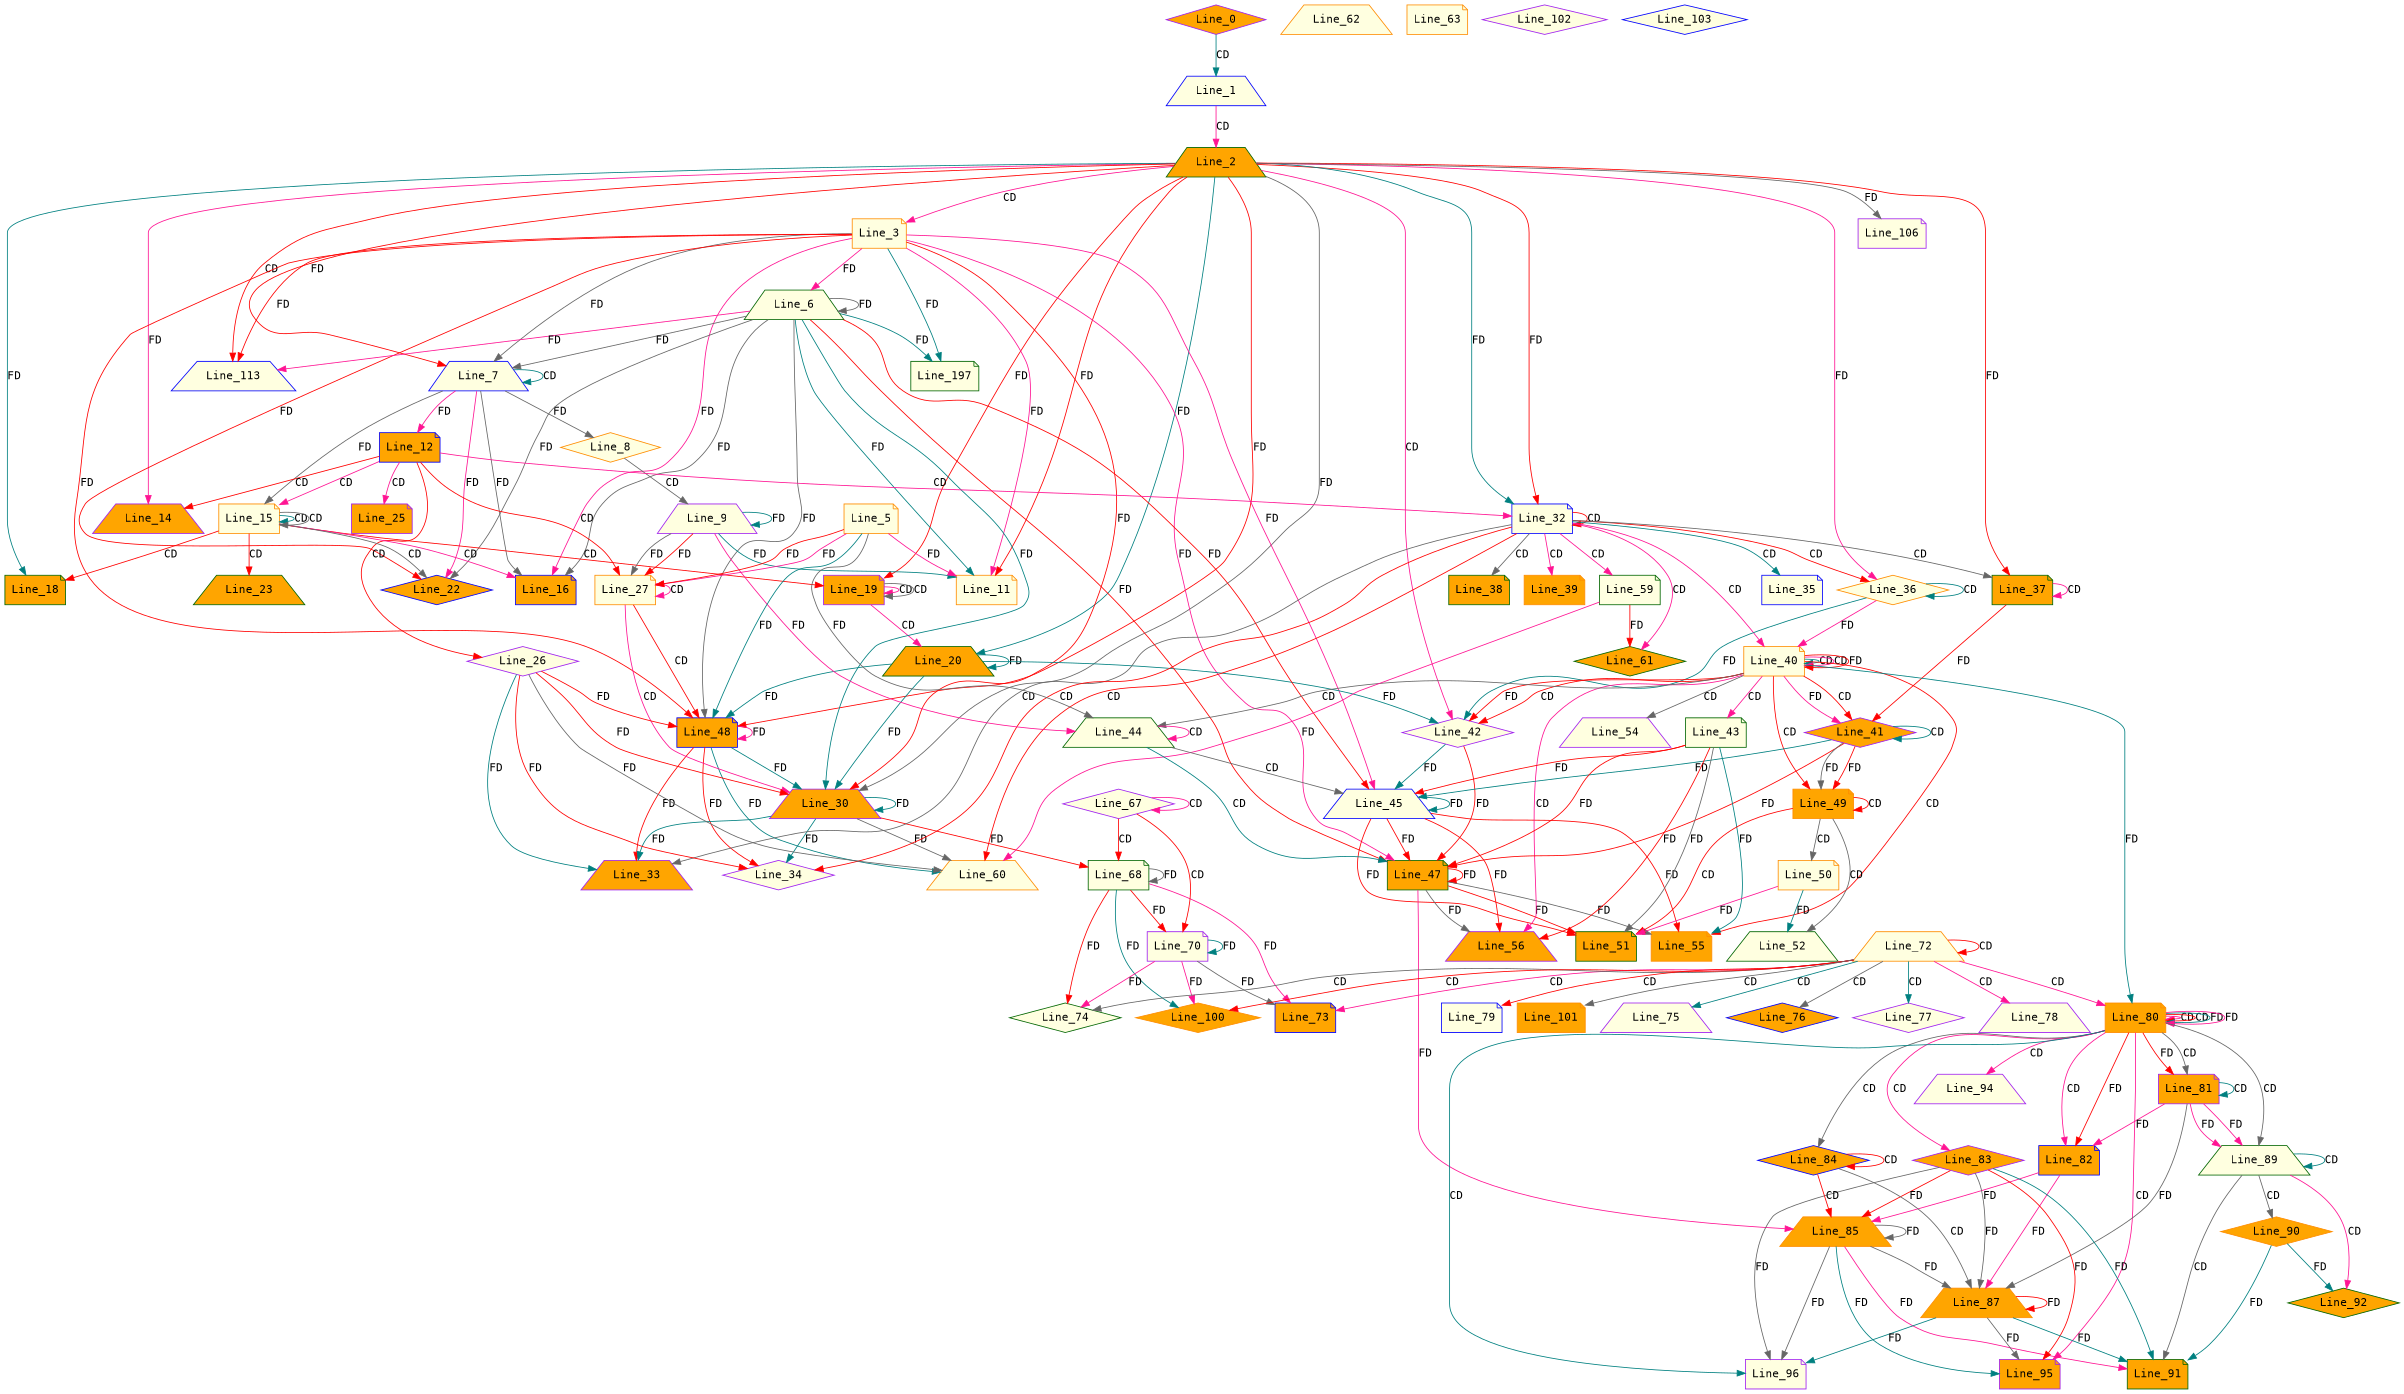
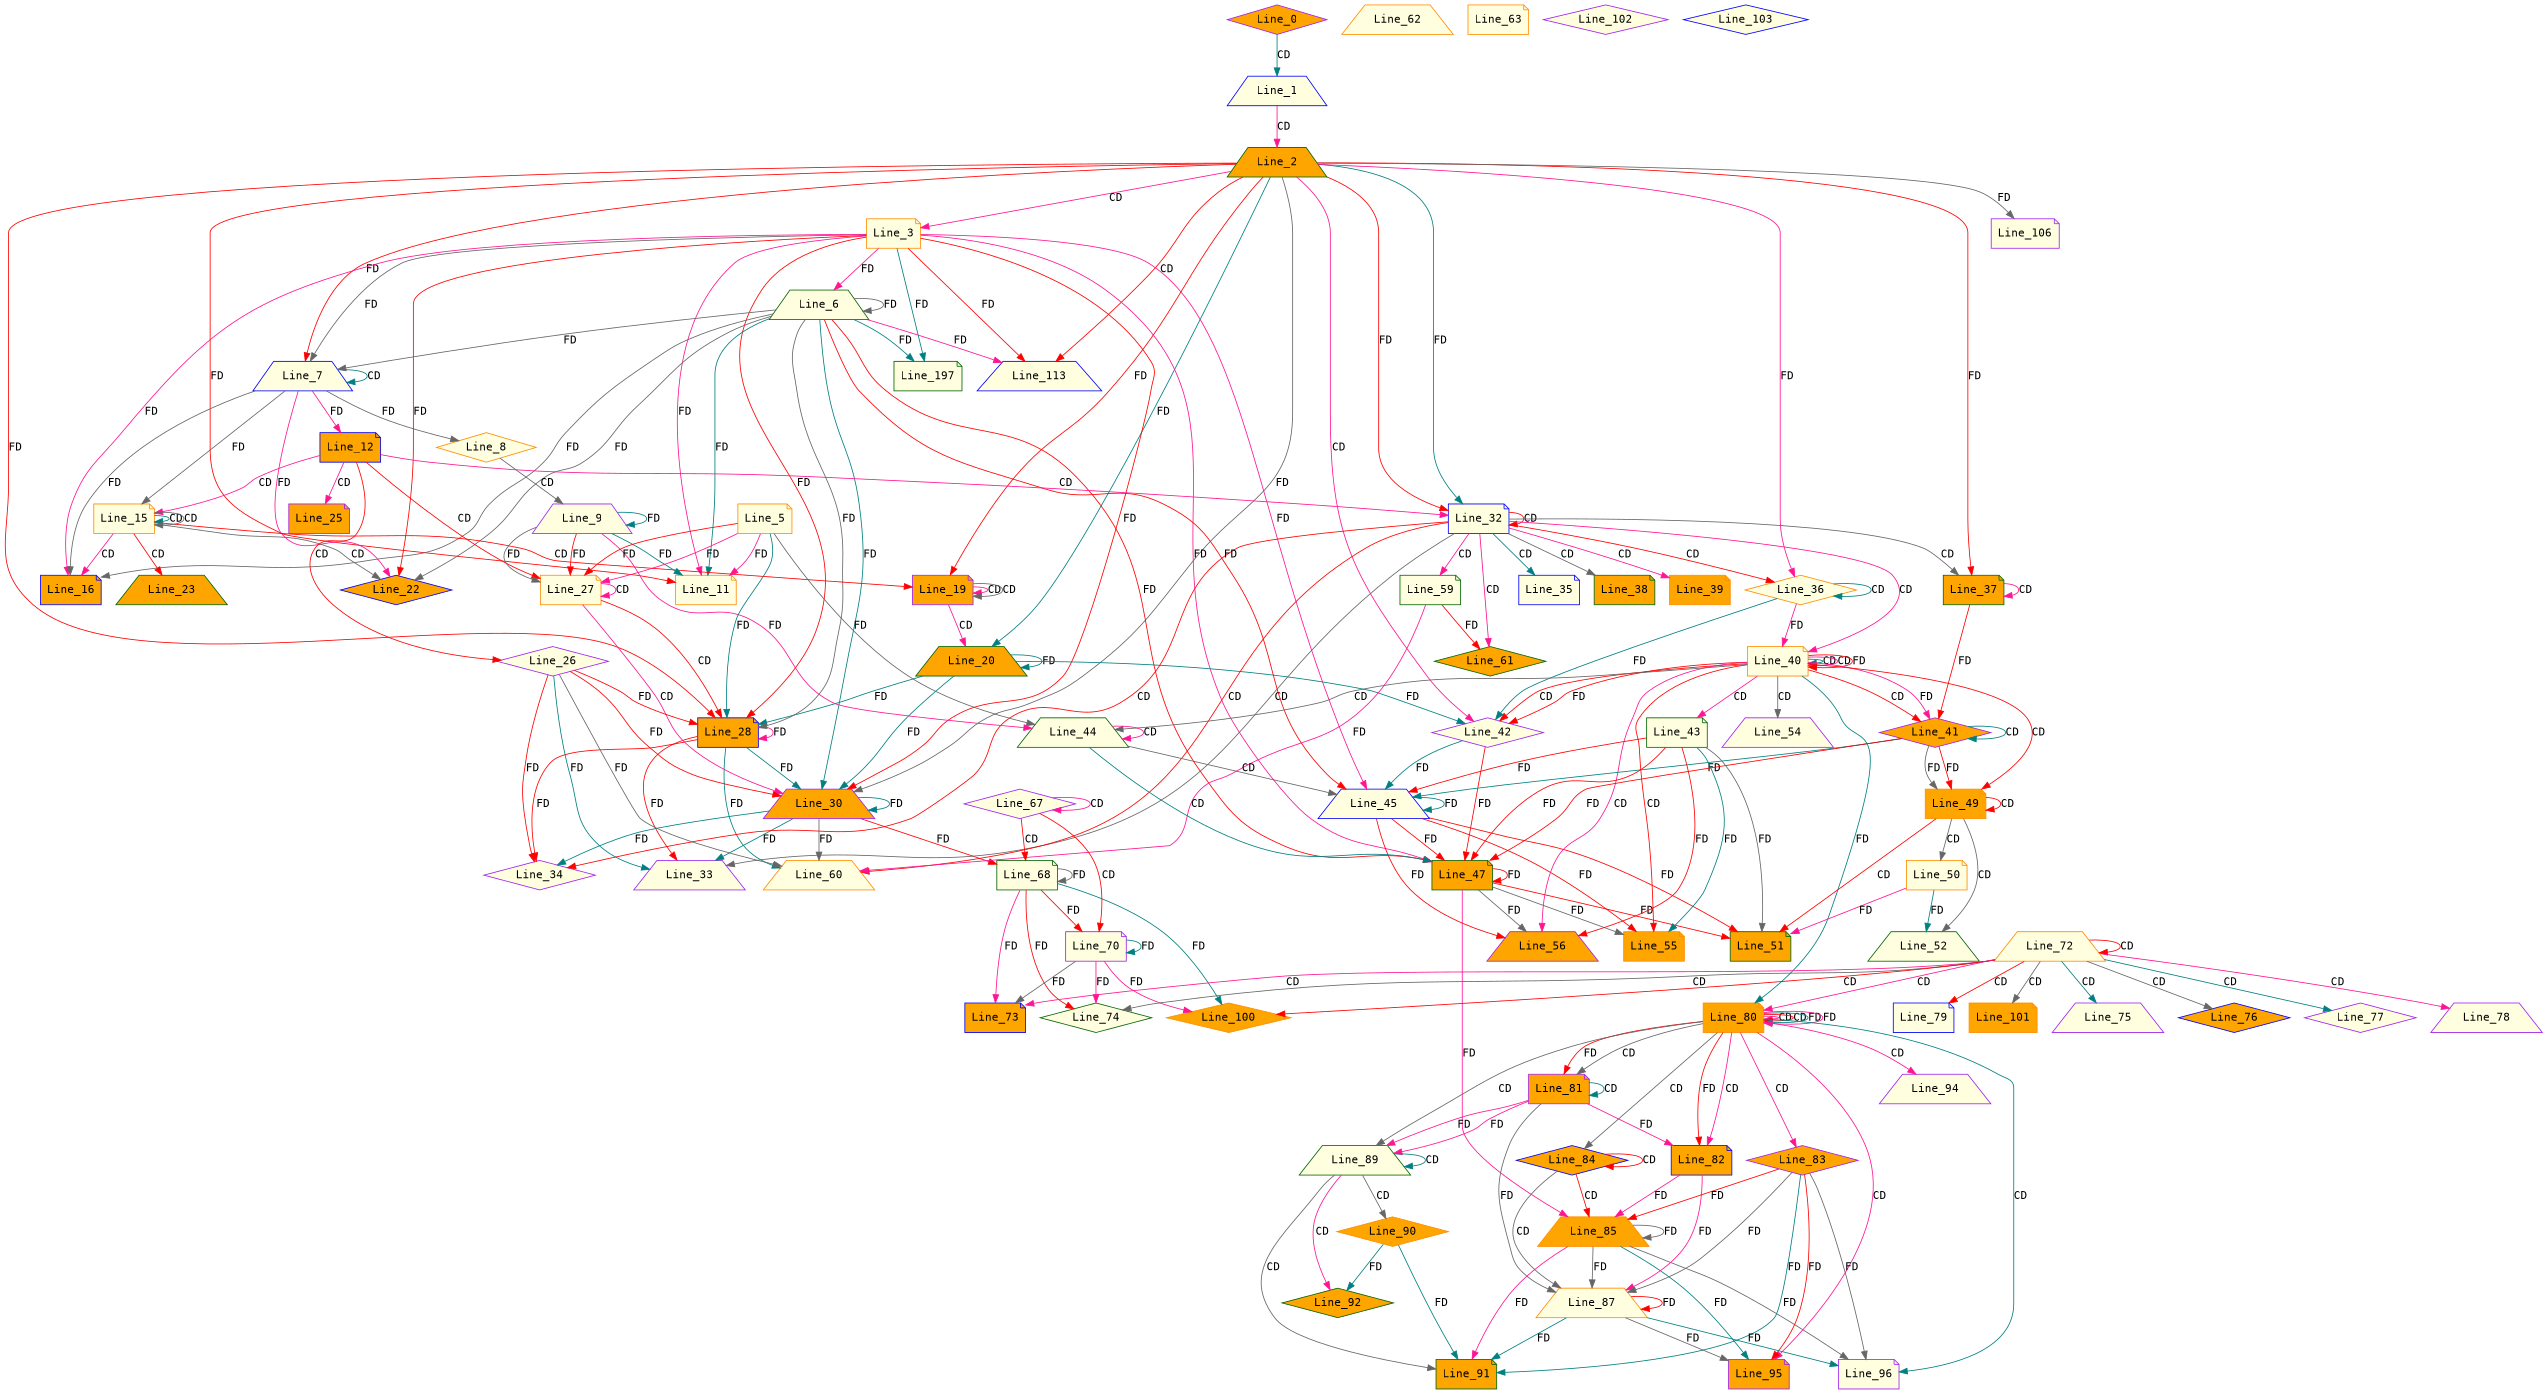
node "Line_14": removed
node "Line_18": removed
node "Line_48": label "Line_48" -> "Line_28"
node "Line_33": fillcolor orange -> lightyellow
node "Line_87": fillcolor orange -> lightyellow
